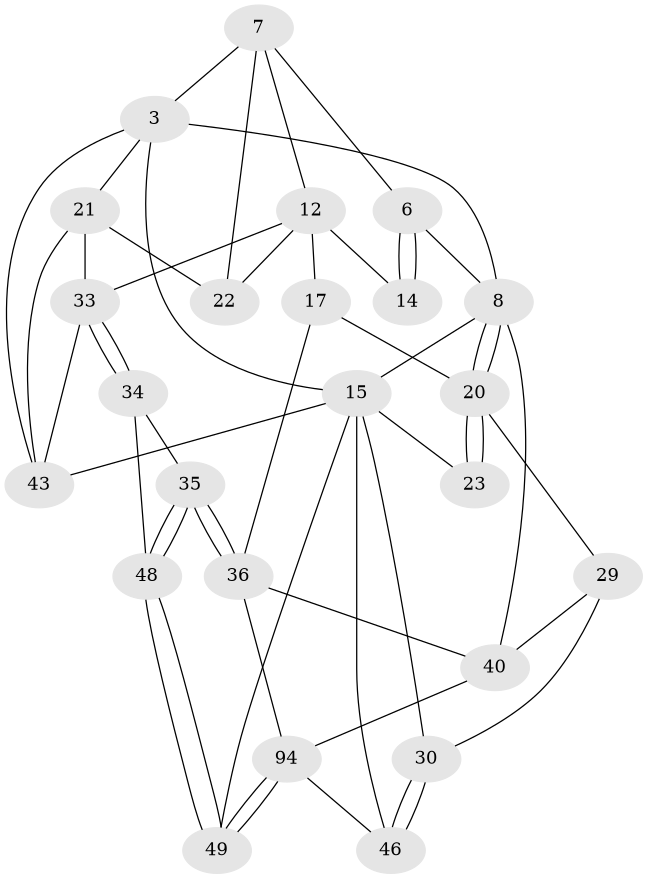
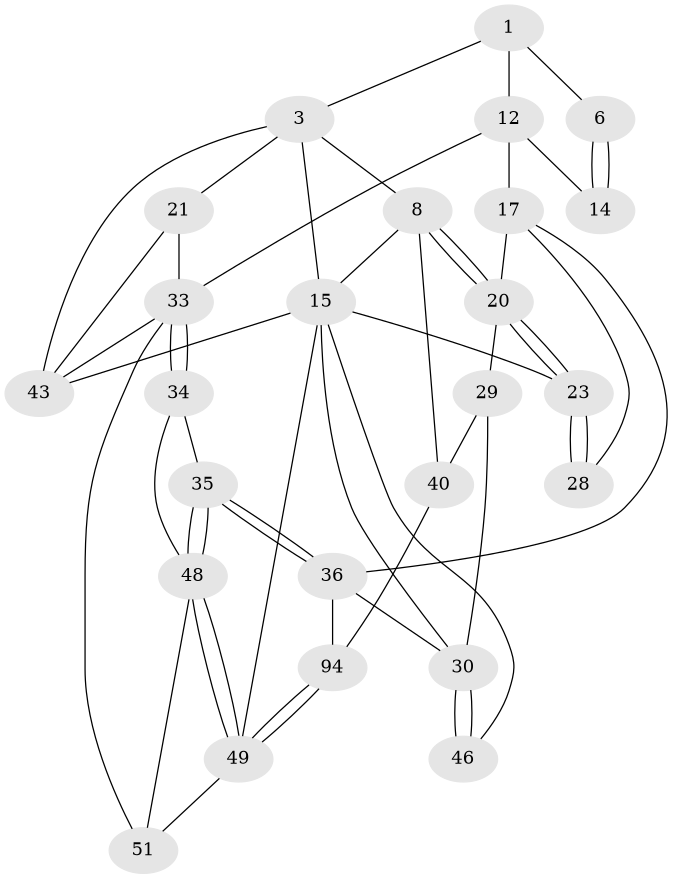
node "7": label "7" -> "1"
edge "6" -- "8": removed
node "22": removed
node "28": added
edge "36" -- "40": now "36" -- "30"
edge "94" -- "46": removed
node "51": added
